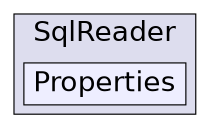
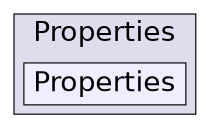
cluster "SqlReader": label "SqlReader" -> "Properties"
